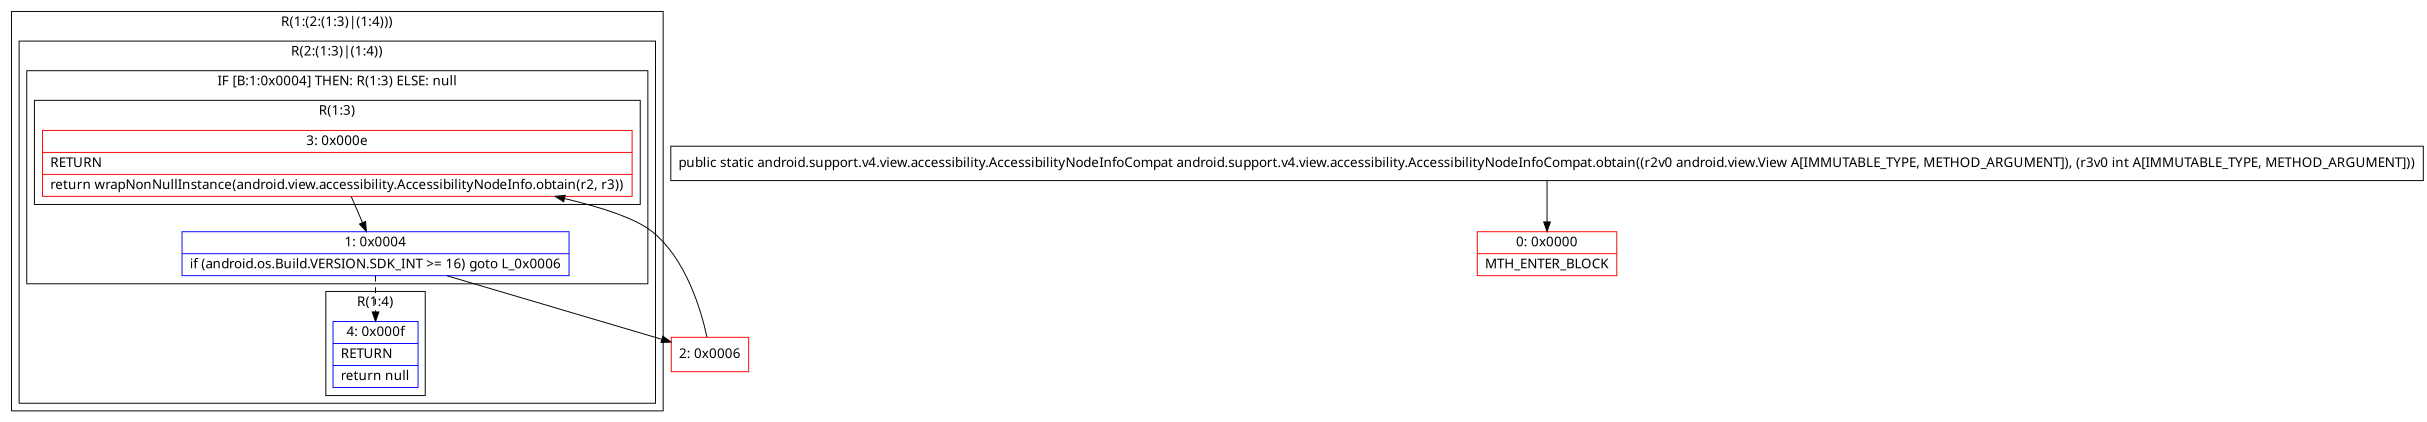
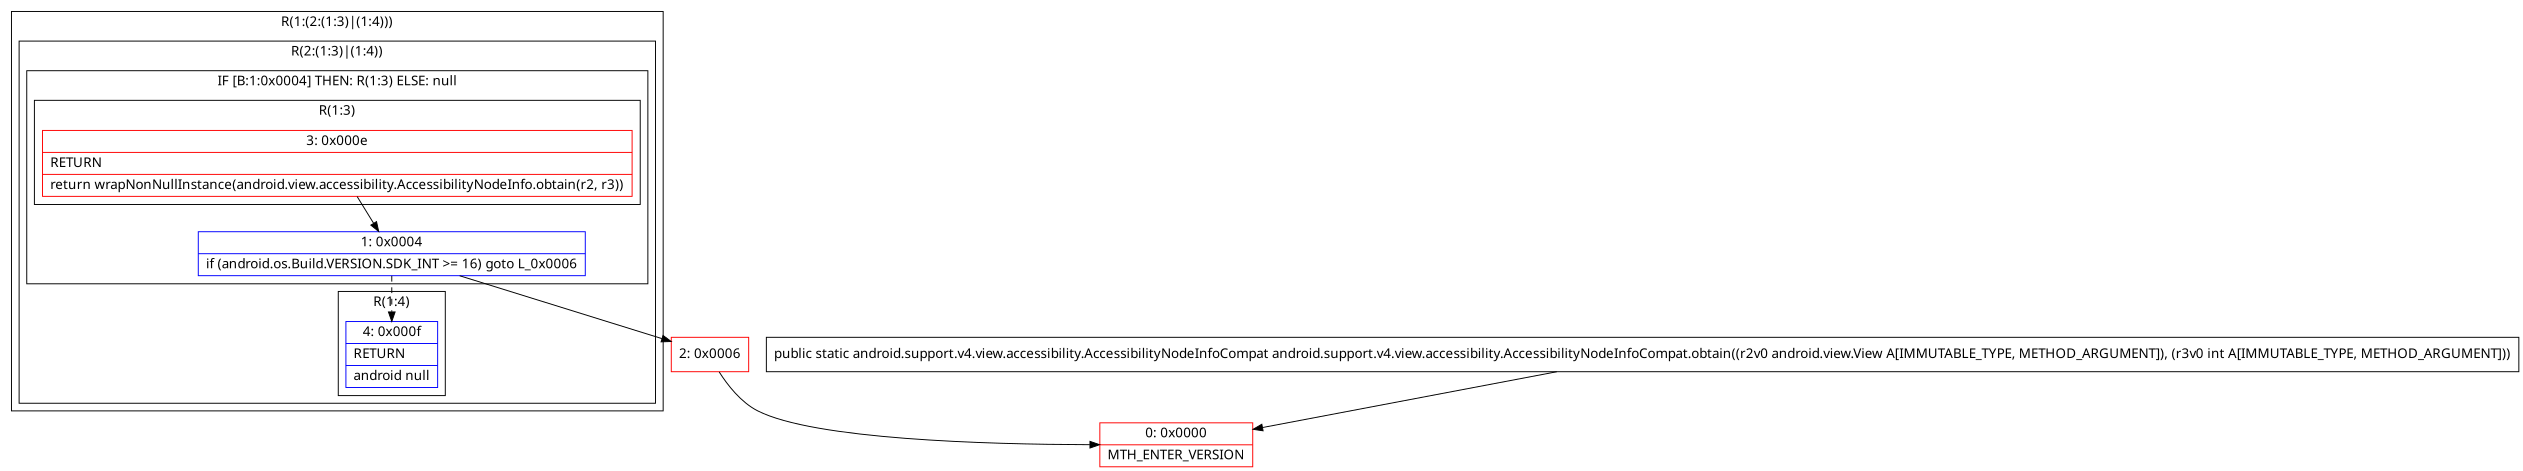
edge "2: 0x0006" -> "3: 0x000e": now "2: 0x0006" -> "0: 0x0000"
node "0: 0x0000": text "MTH_ENTER_BLOCK" -> "MTH_ENTER_VERSION"
node "4: 0x000f": text "return null" -> "android null"
